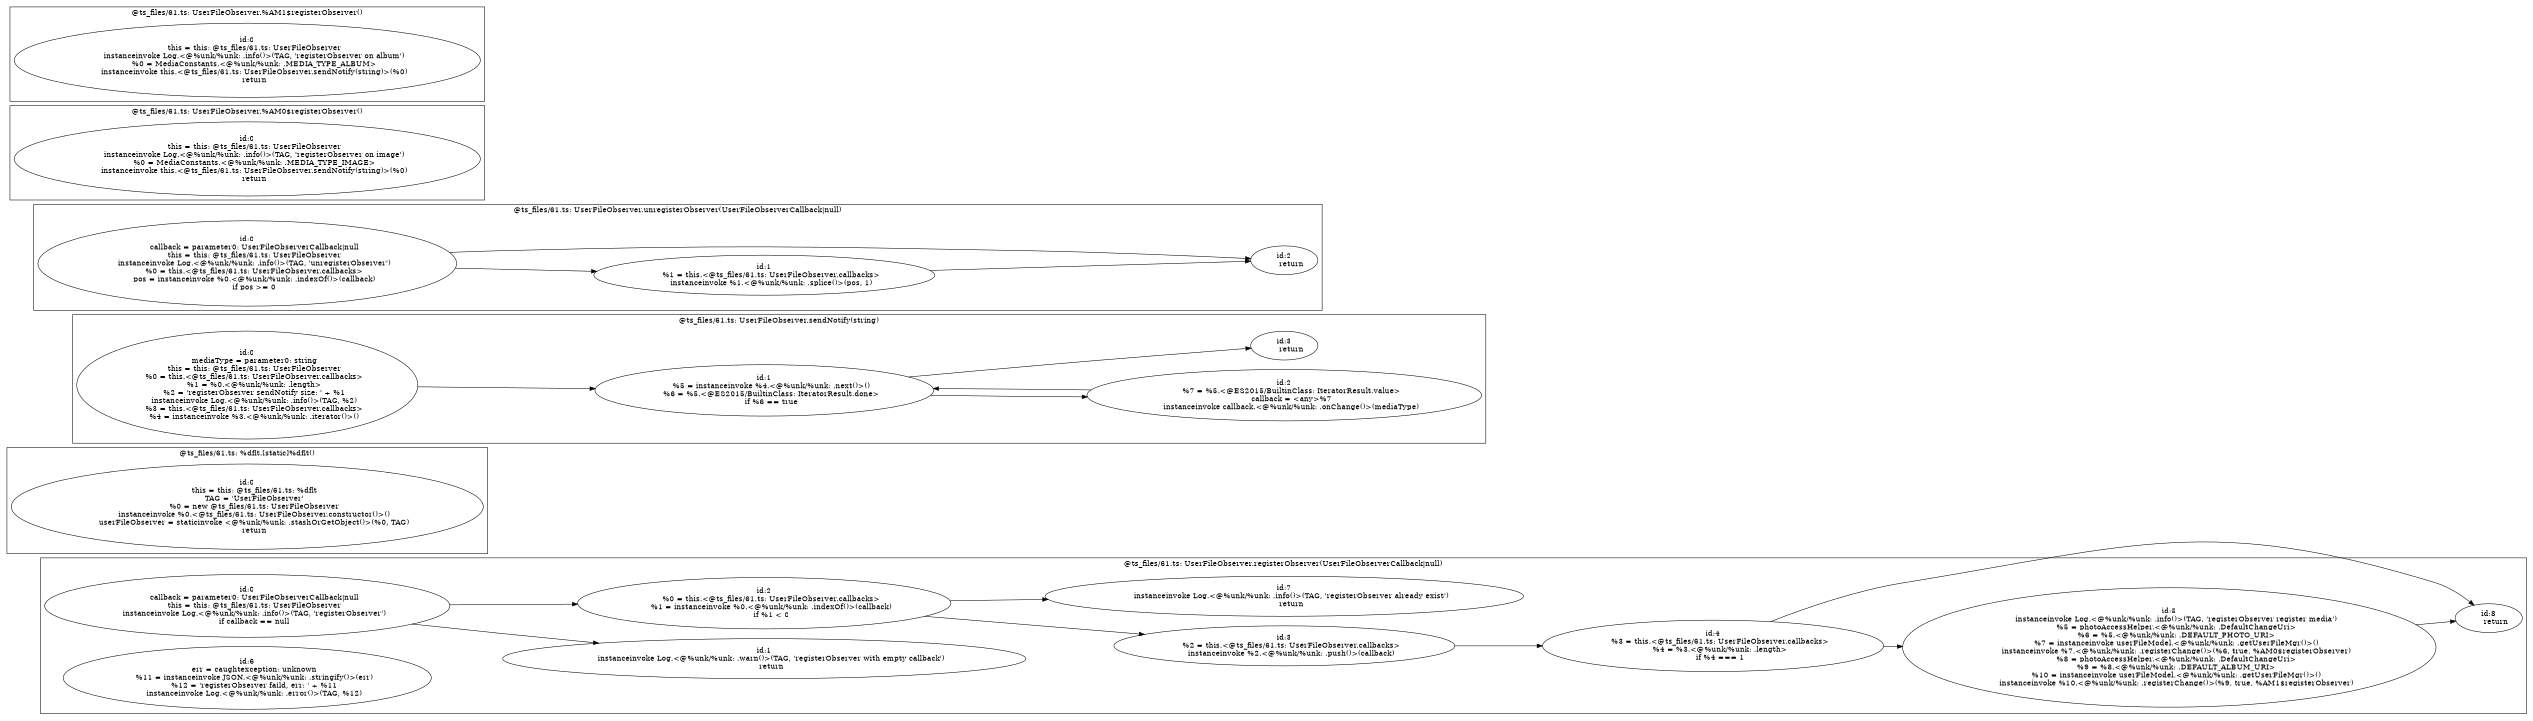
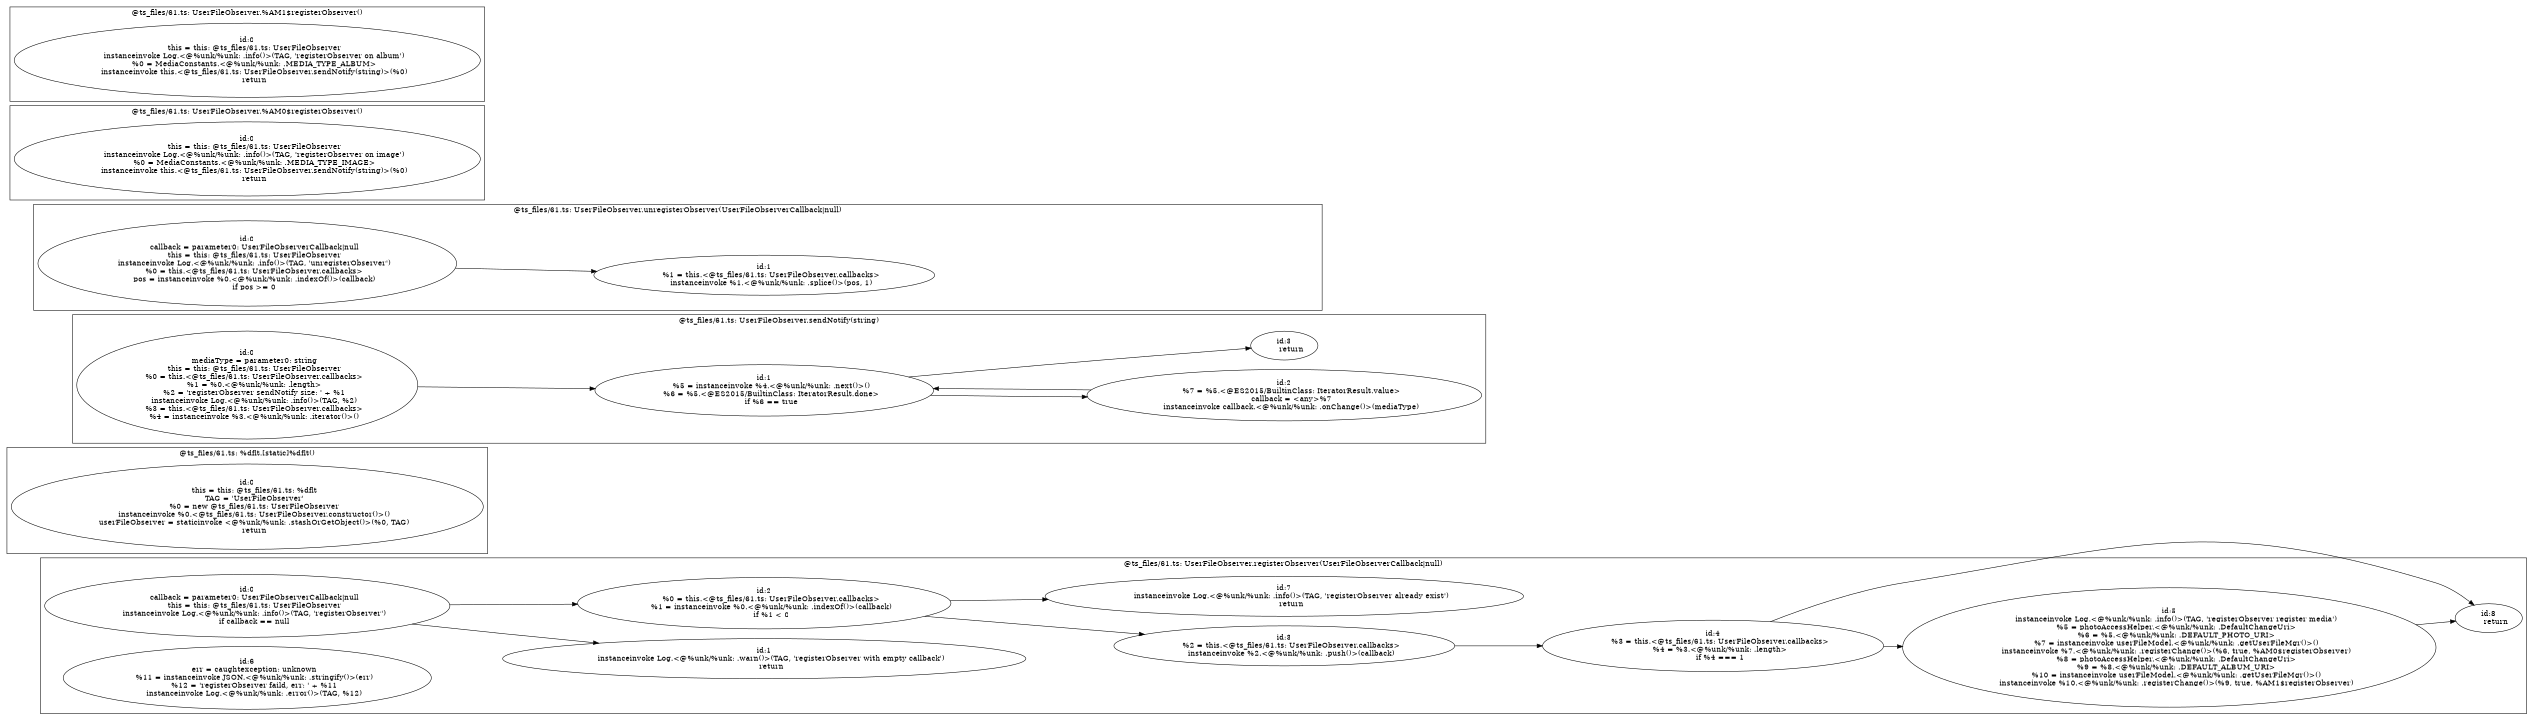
node "id:2 return": removed
